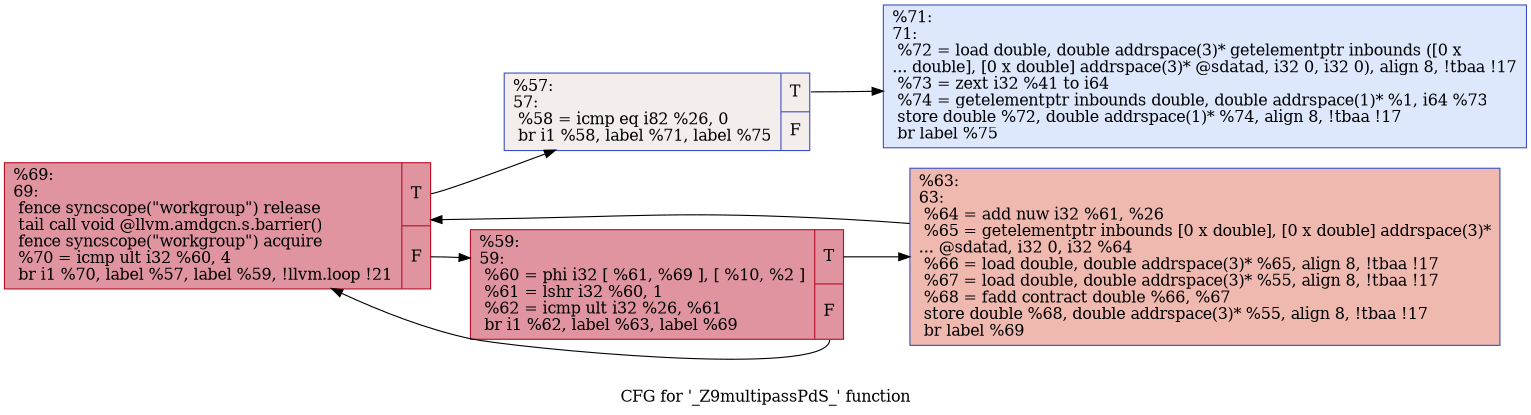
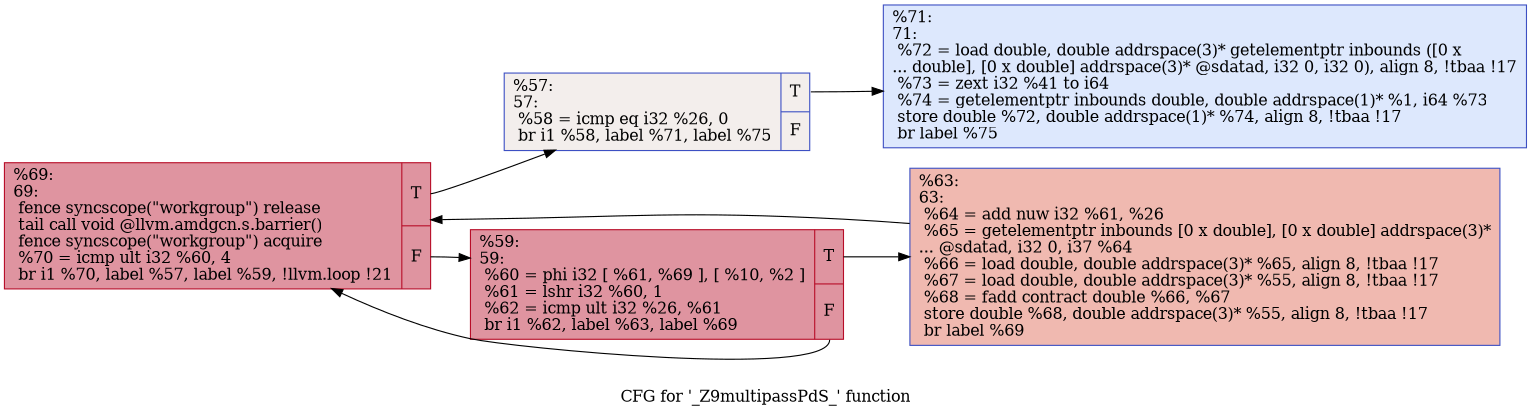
node "%57:": text "%58 = icmp eq i82 %26, 0" -> "%58 = icmp eq i32 %26, 0"
node "%63:": text "... @sdatad, i32 0, i32 %64" -> "... @sdatad, i32 0, i37 %64"
